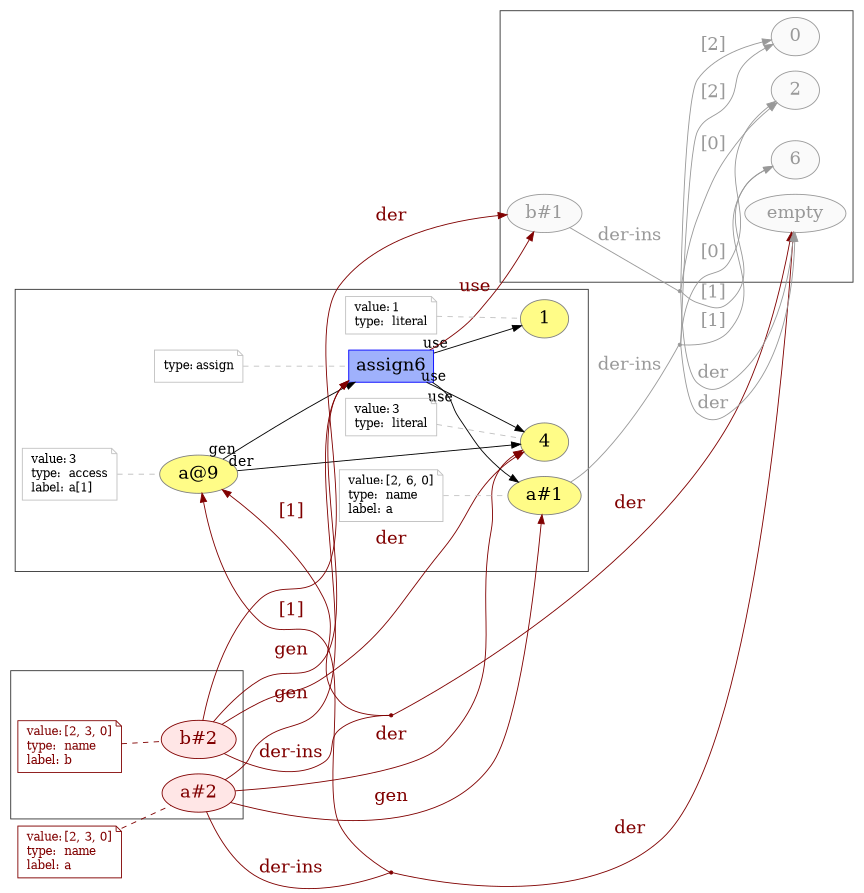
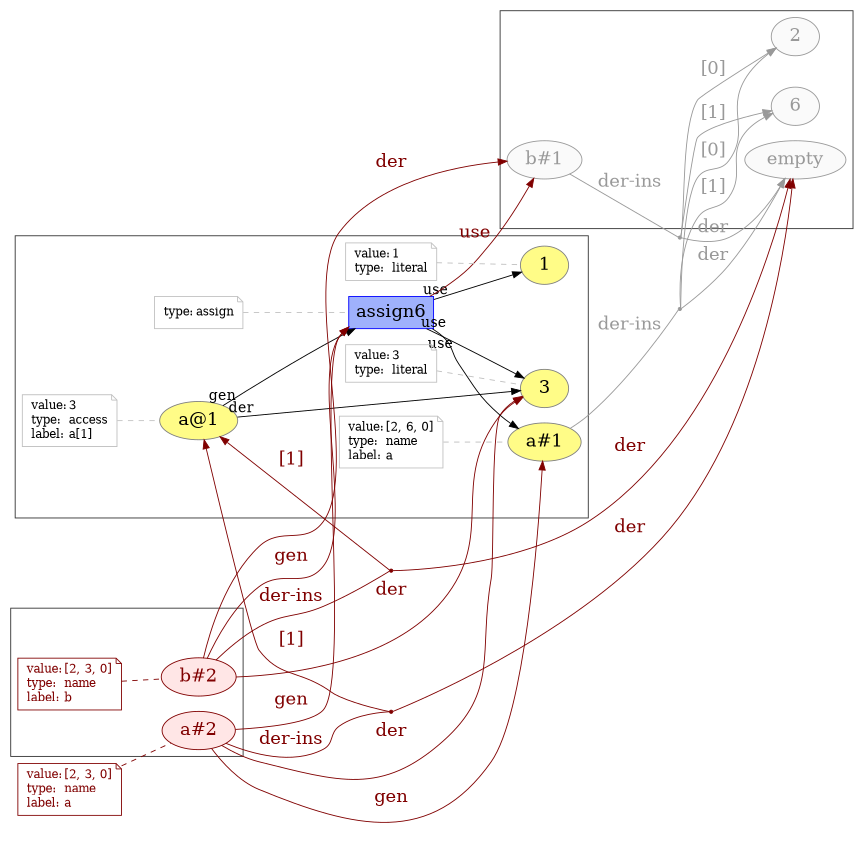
node "0": removed
node "4": label "4" -> "3"
node "a@9": label "a@9" -> "a@1"
